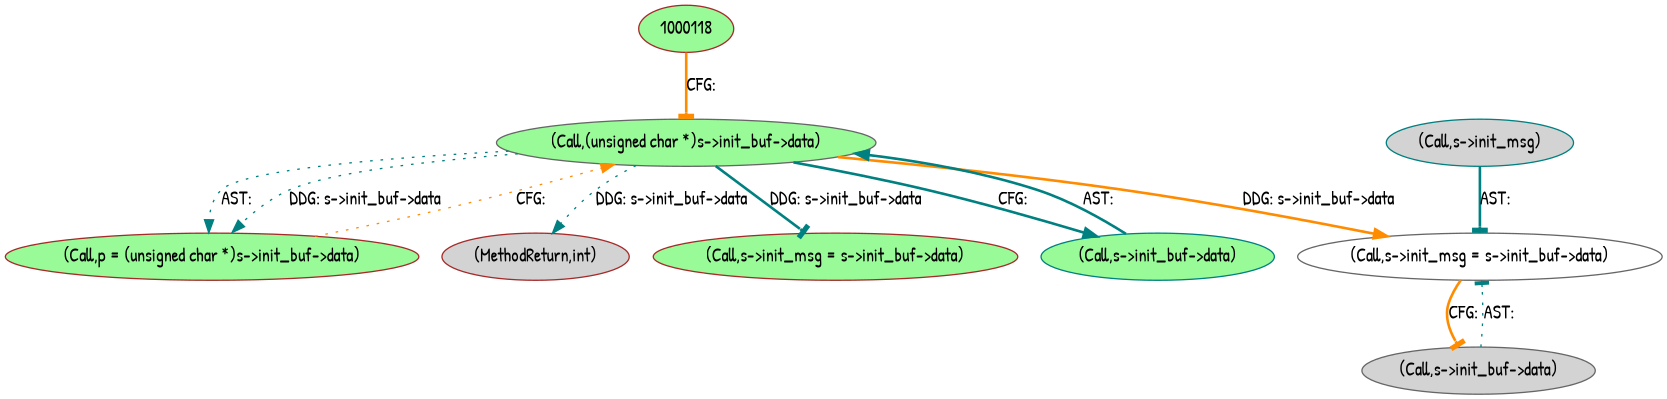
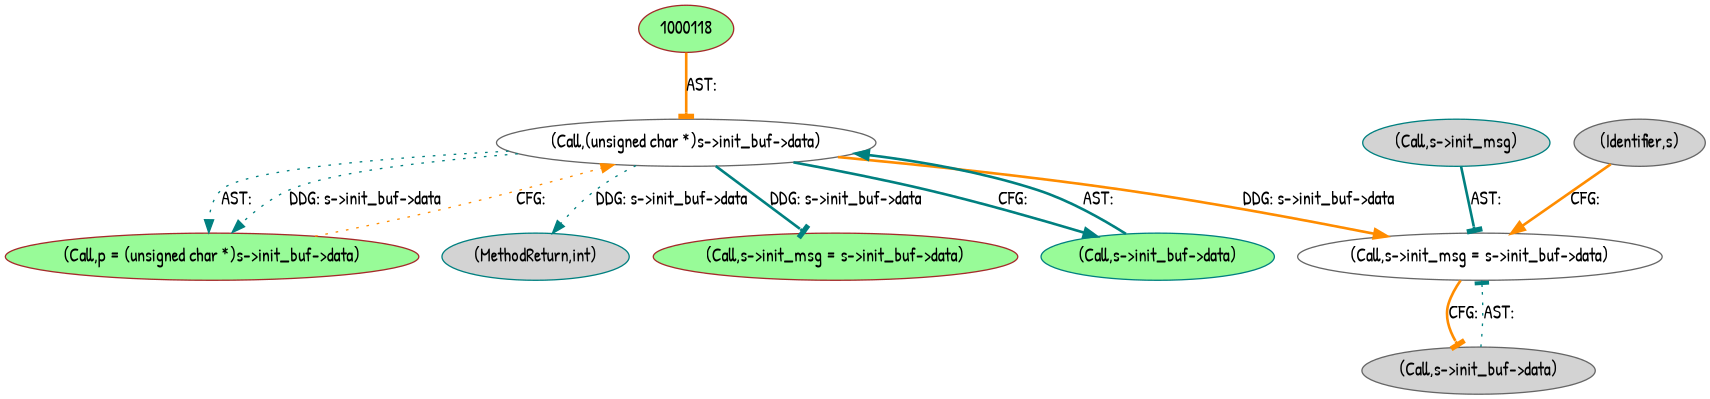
edge "1000118" -> "(Call,(unsigned char *)s->init_buf->data)": label "CFG: " -> "AST: "
node "(Call,(unsigned char *)s->init_buf->data)": fillcolor palegreen -> white
node "(Identifier,s)": added
node "(MethodReturn,int)": color brown -> teal
